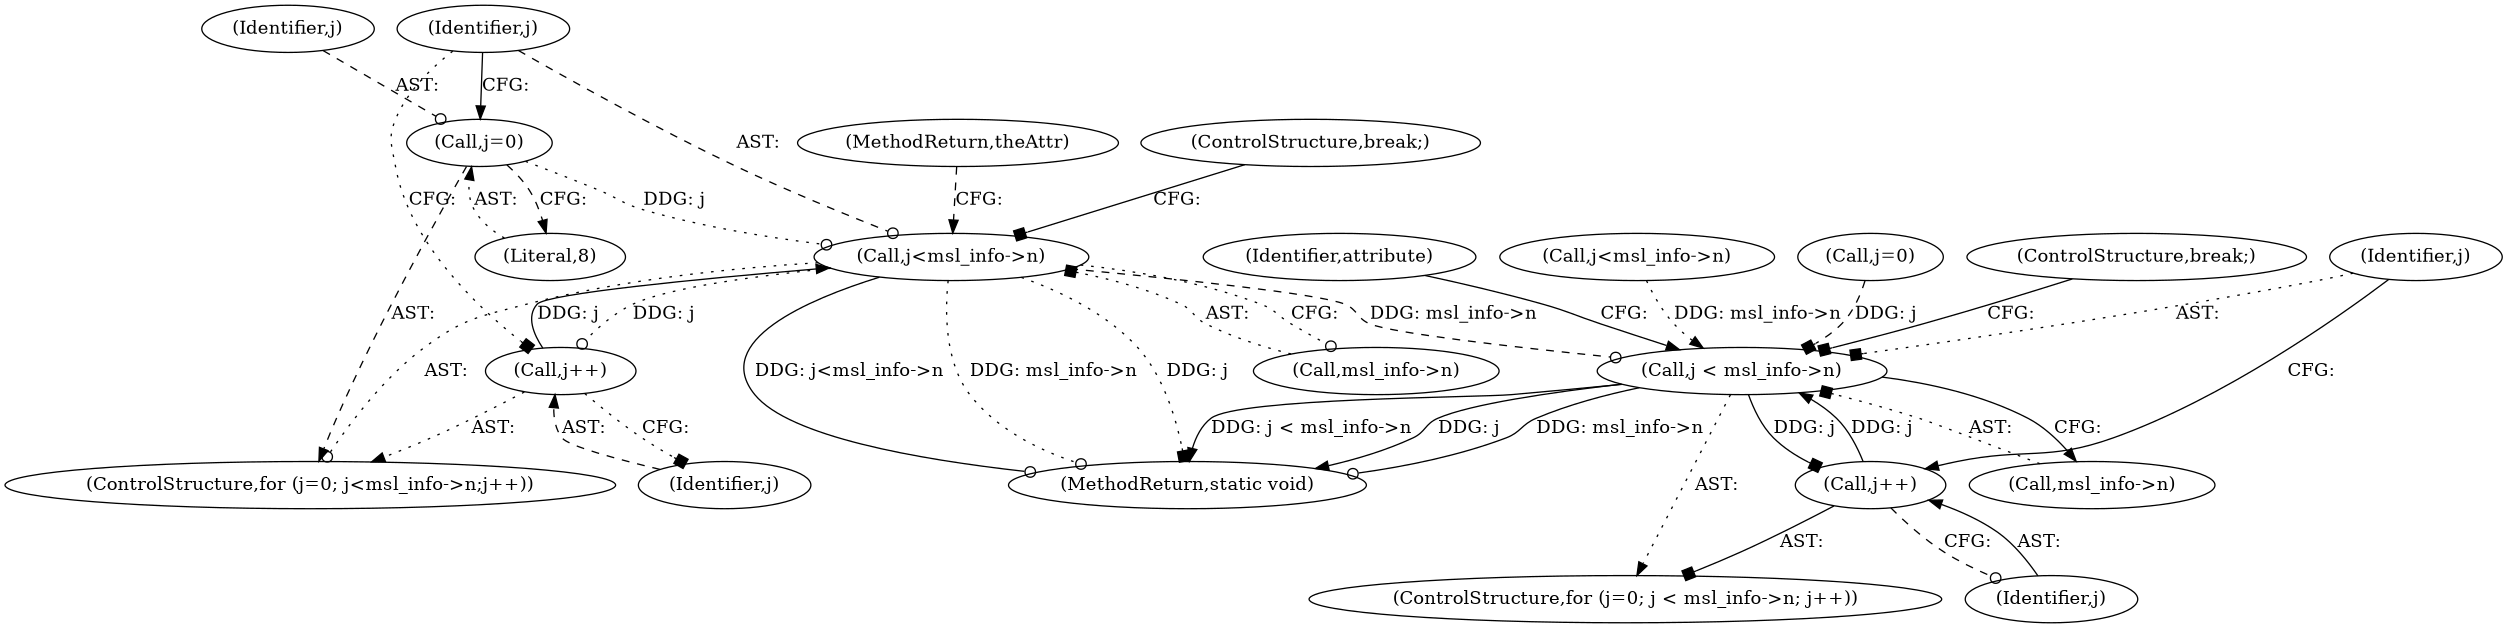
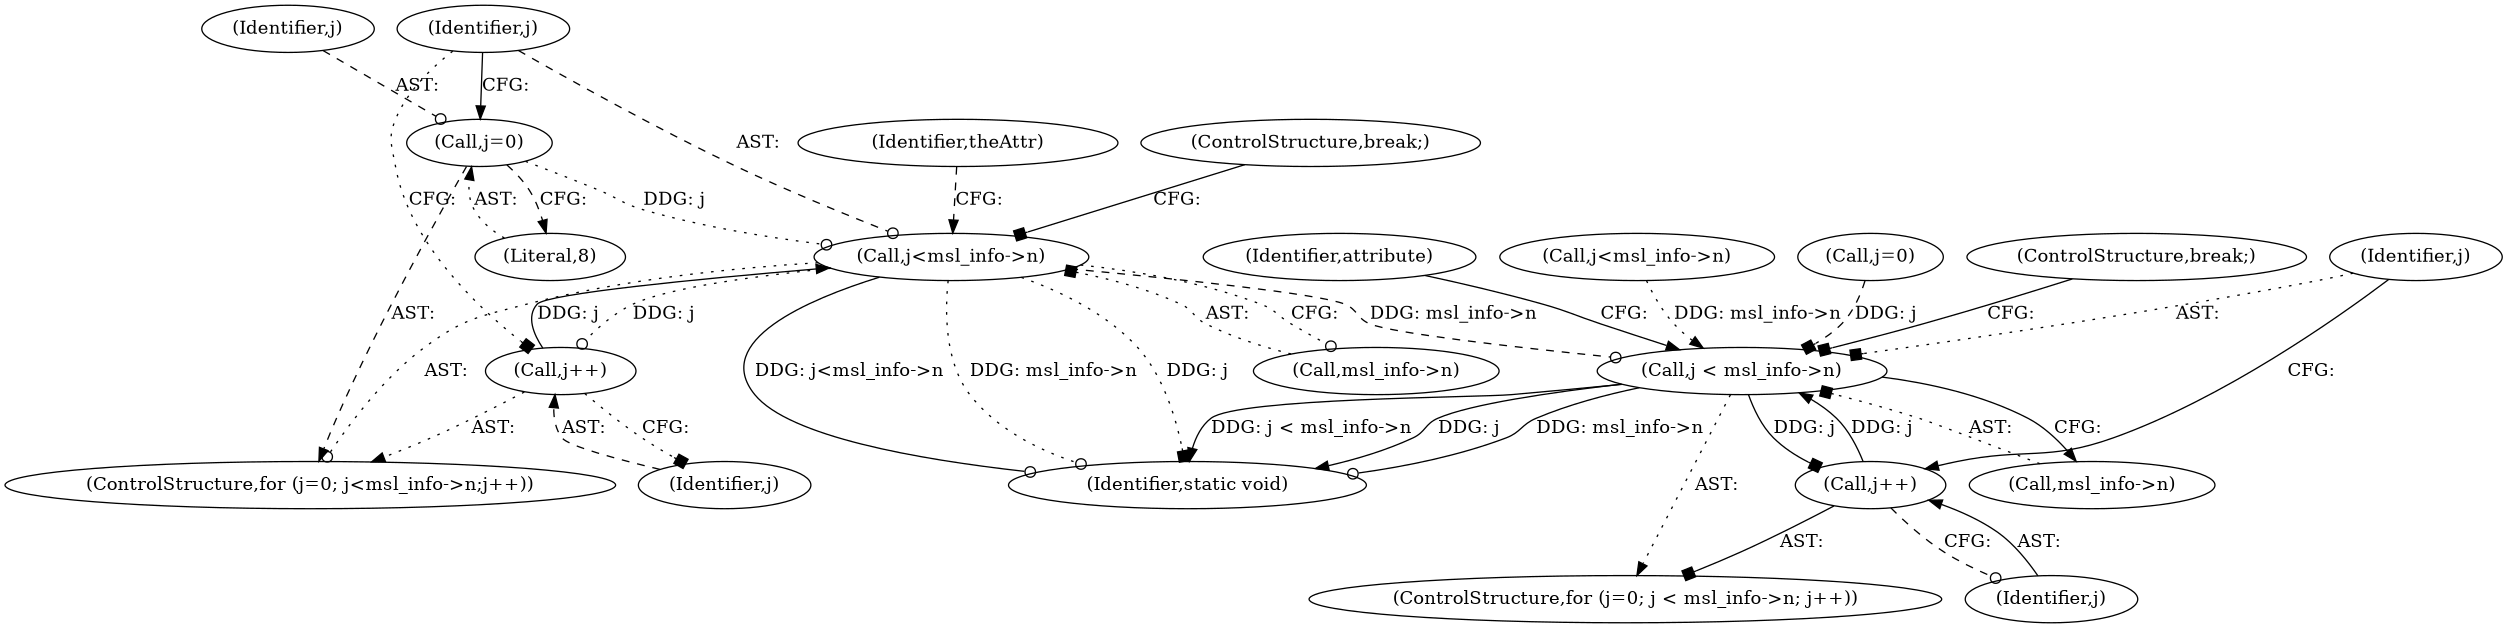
node "(MethodReturn,theAttr)": label "(MethodReturn,theAttr)" -> "(Identifier,theAttr)"
node "(MethodReturn,static void)": label "(MethodReturn,static void)" -> "(Identifier,static void)"
